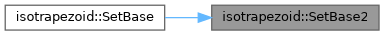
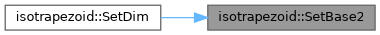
node "isotrapezoid::SetBase": label "isotrapezoid::SetBase" -> "isotrapezoid::SetDim"
